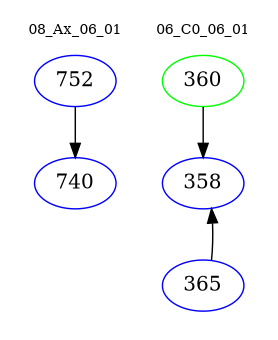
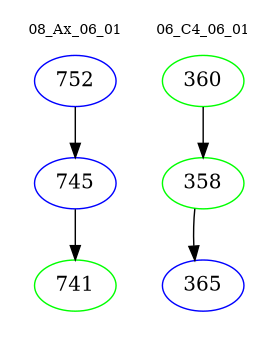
cluster "06_C0_06_01": label "06_C0_06_01" -> "06_C4_06_01"
node "740": label "740" -> "745"
node "358": color blue -> green
edge "365" -> "358": reversed
node "741": added
